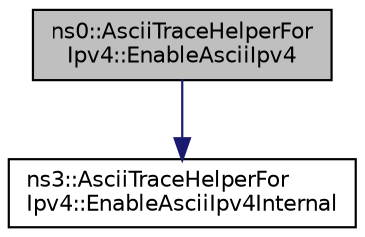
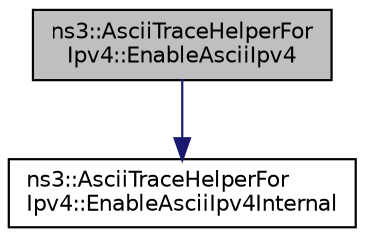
node "ns0::AsciiTraceHelperFor Ipv4::EnableAsciiIpv4": label "ns0::AsciiTraceHelperFor Ipv4::EnableAsciiIpv4" -> "ns3::AsciiTraceHelperFor Ipv4::EnableAsciiIpv4"
